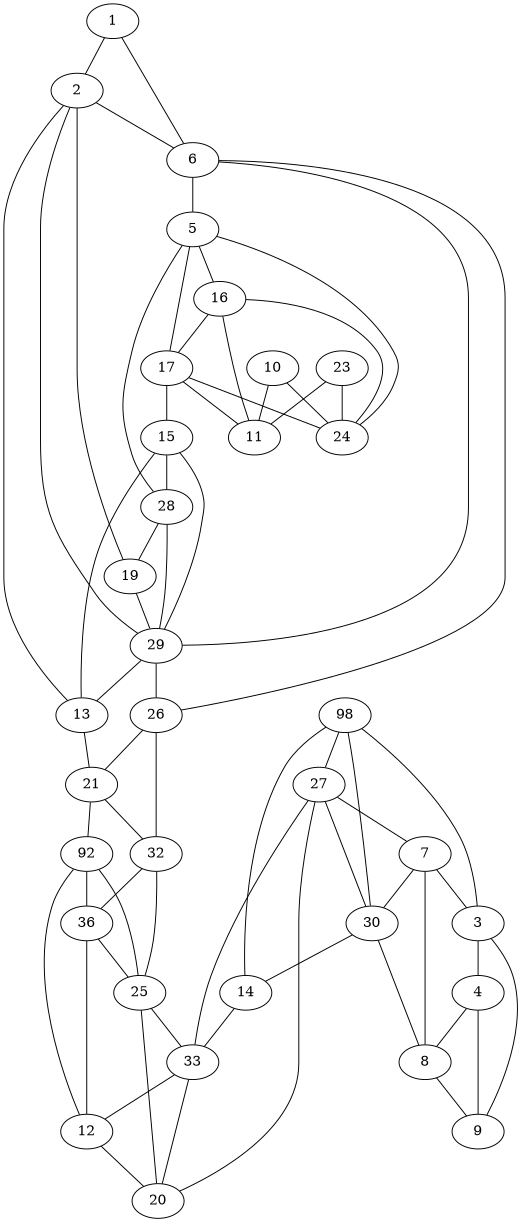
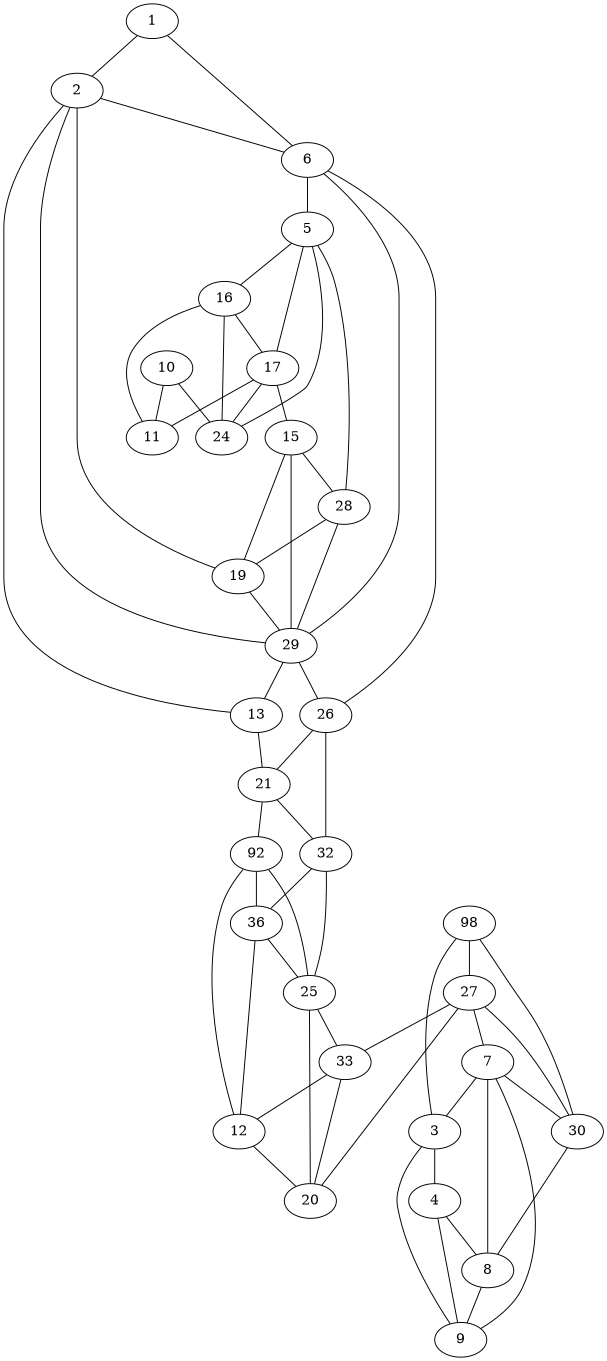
node "23": removed
edge "15" -- "13": now "15" -- "19"
node "14": removed
edge "7" -- "9": added
